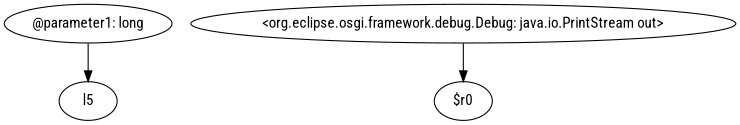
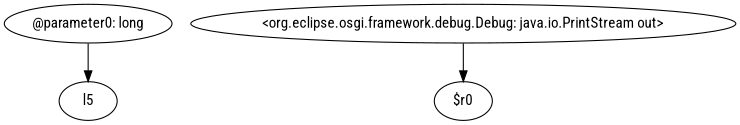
node "@parameter1: long": label "@parameter1: long" -> "@parameter0: long"
